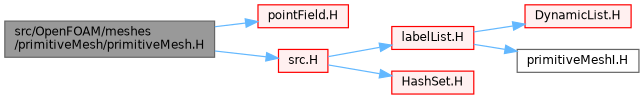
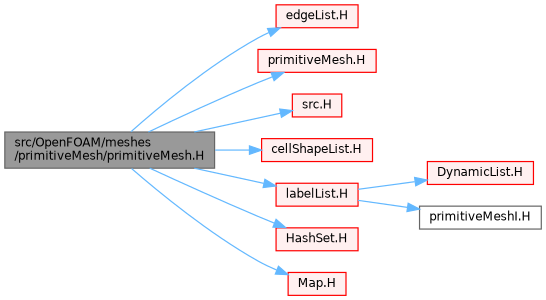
node "pointField.H": label "pointField.H" -> "primitiveMesh.H"
node "edgeList.H": added
edge "src.H" -> "labelList.H": now "src/OpenFOAM/meshes /primitiveMesh/primitiveMesh.H" -> "labelList.H"
edge "src.H" -> "HashSet.H": now "src/OpenFOAM/meshes /primitiveMesh/primitiveMesh.H" -> "HashSet.H"
node "cellShapeList.H": added
node "Map.H": added
